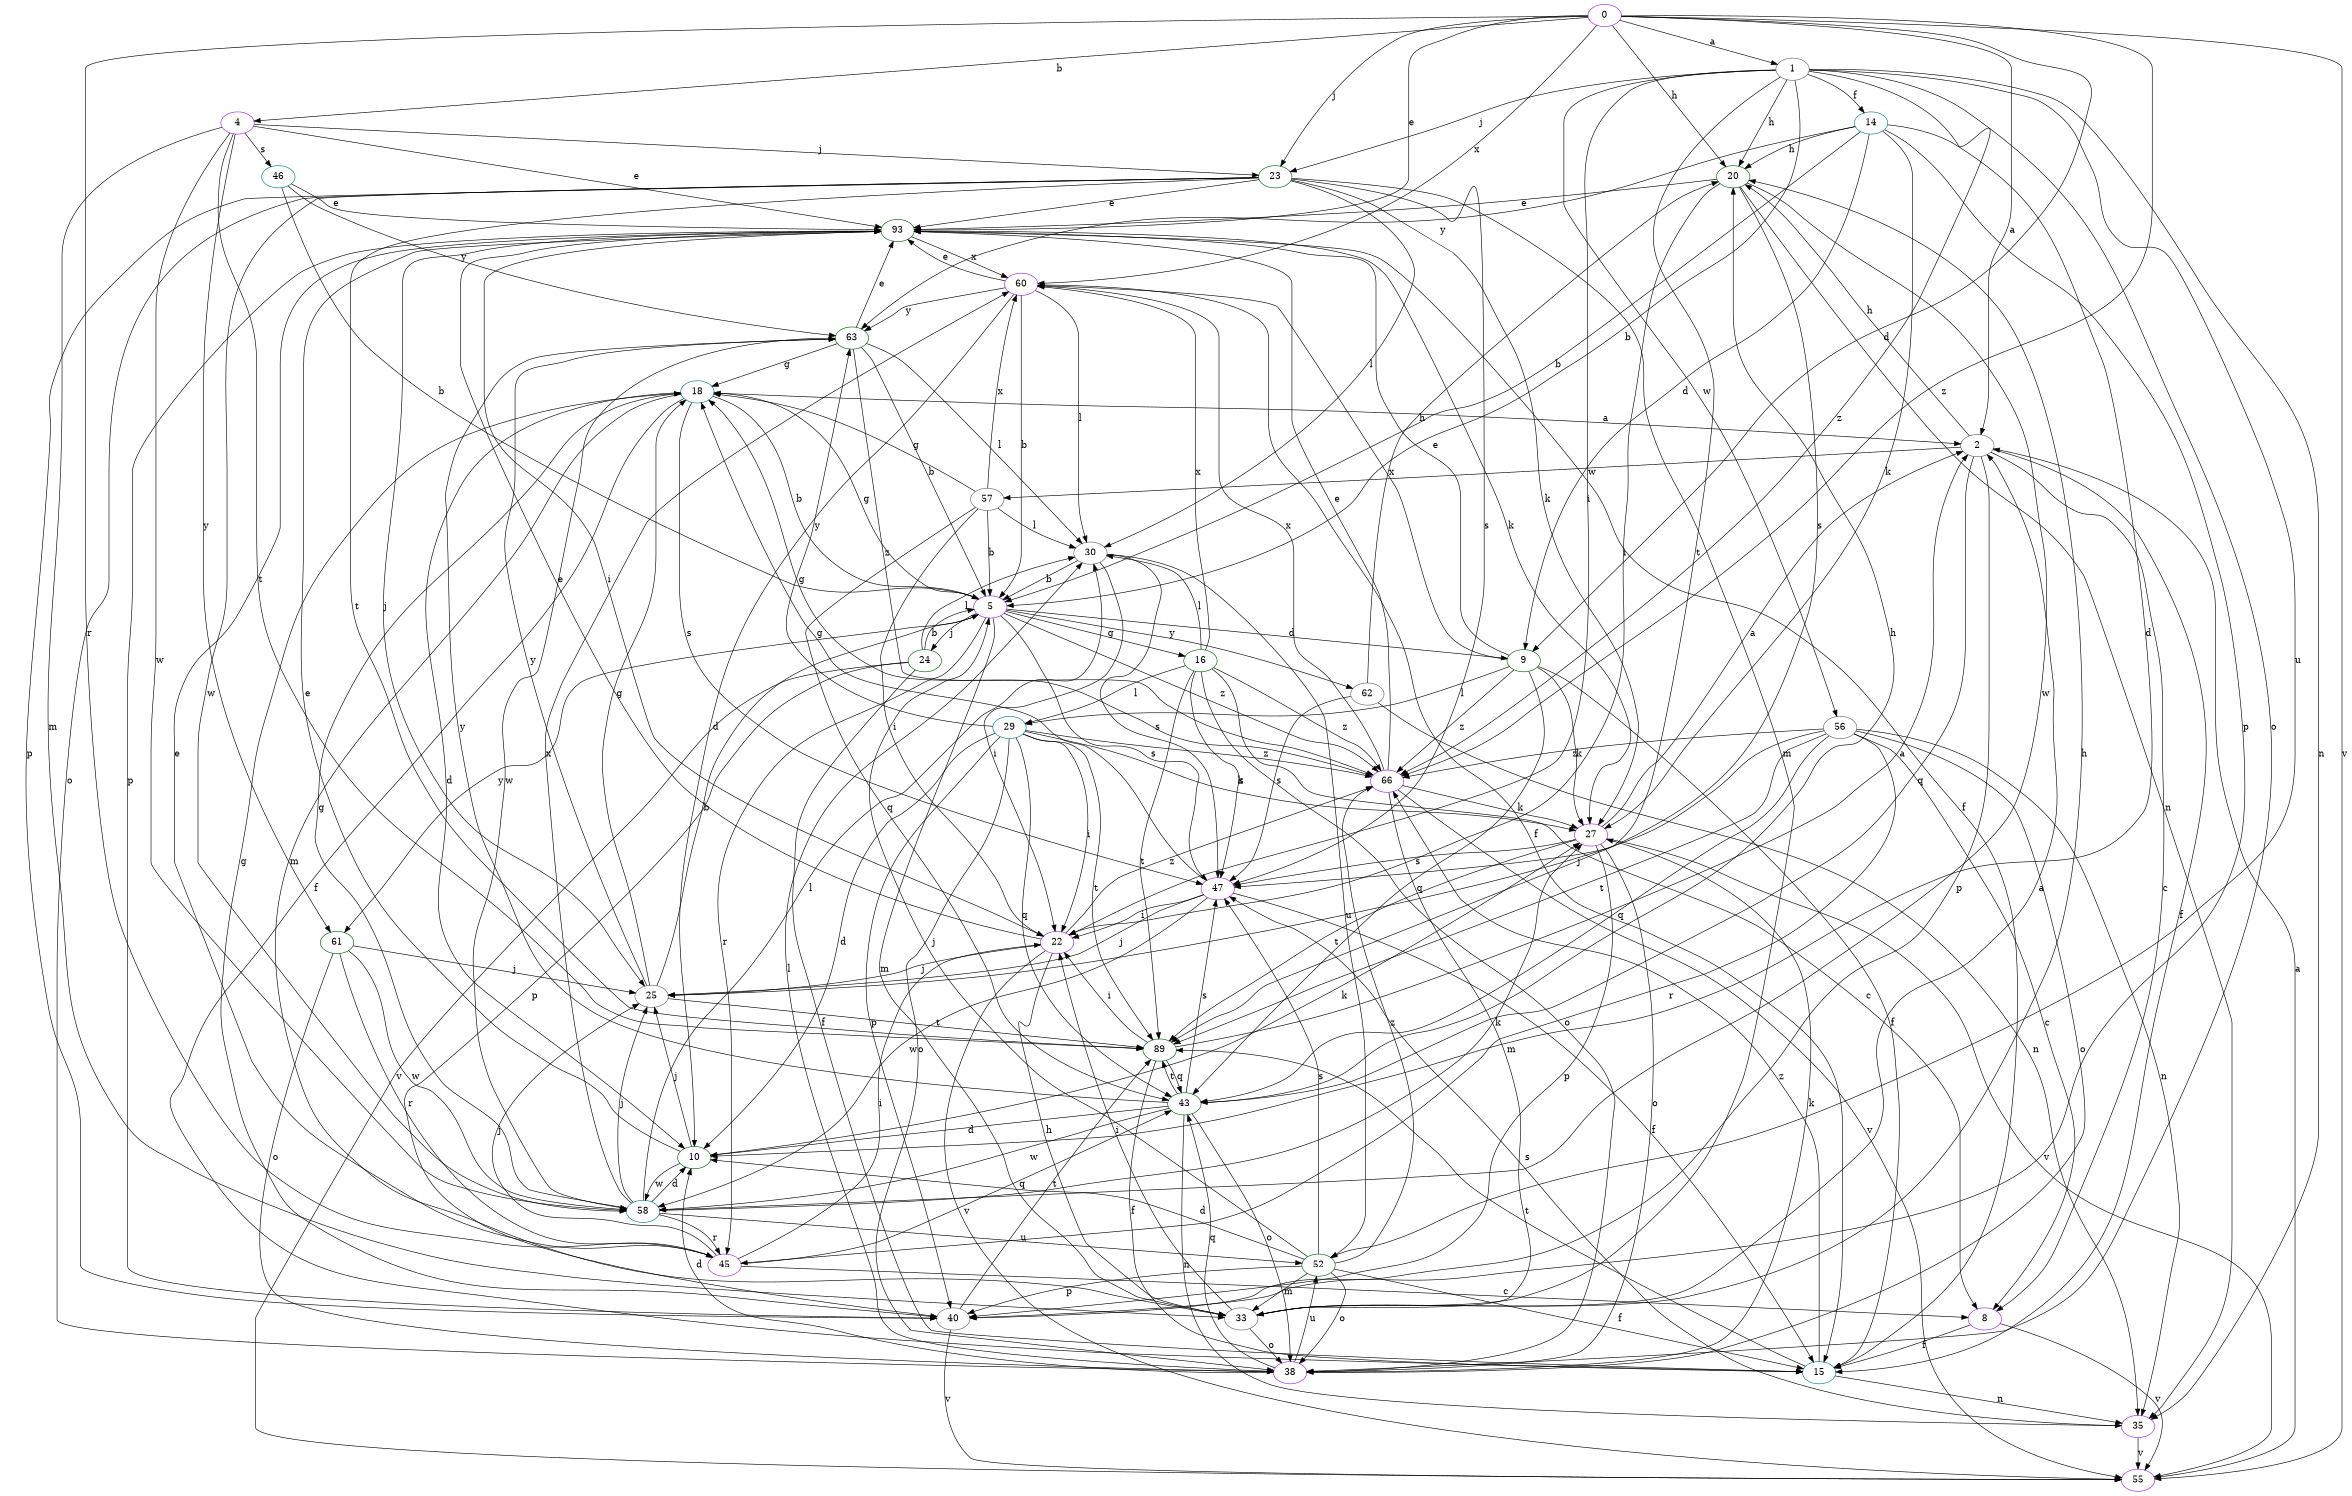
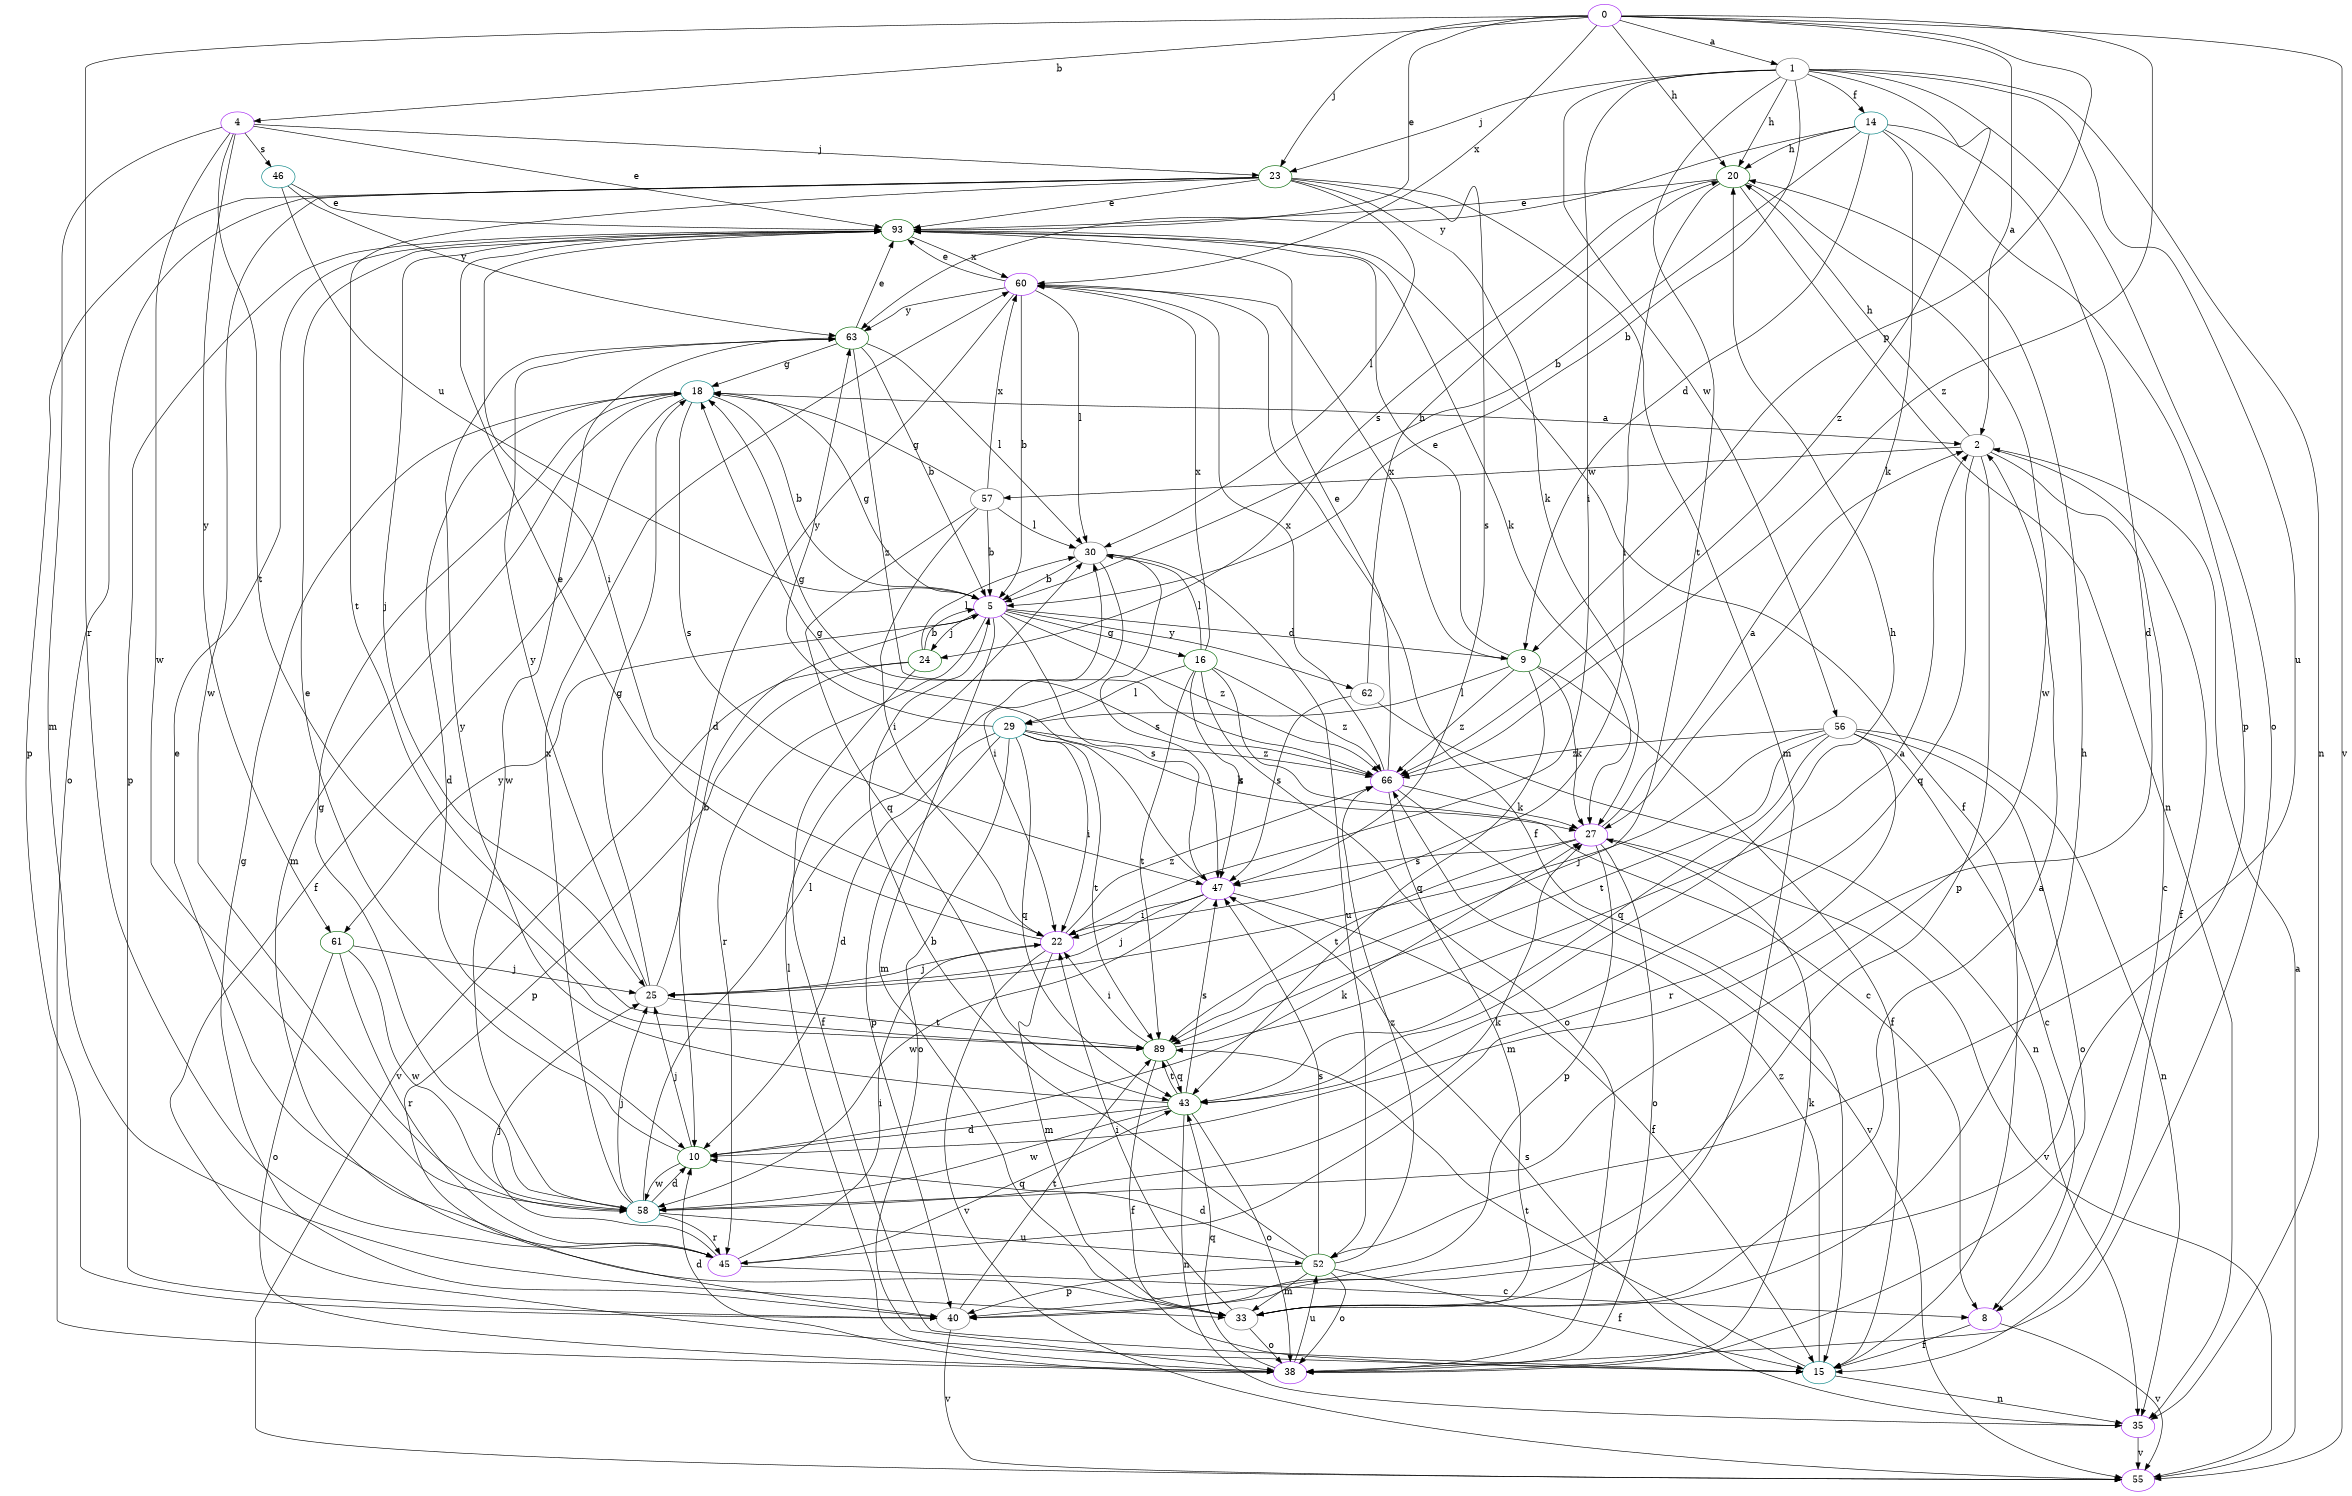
edge "0" -> "9": label "d" -> "p"
edge "46" -> "5": label "b" -> "u"
edge "20" -> "47": now "20" -> "24"
edge "52" -> "5": label "j" -> "b"
edge "22" -> "33": label "h" -> "m"
